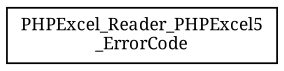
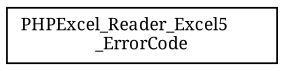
node "PHPExcel_Reader_PHPExcel5 _ErrorCode": label "PHPExcel_Reader_PHPExcel5 _ErrorCode" -> "PHPExcel_Reader_Excel5 _ErrorCode"
